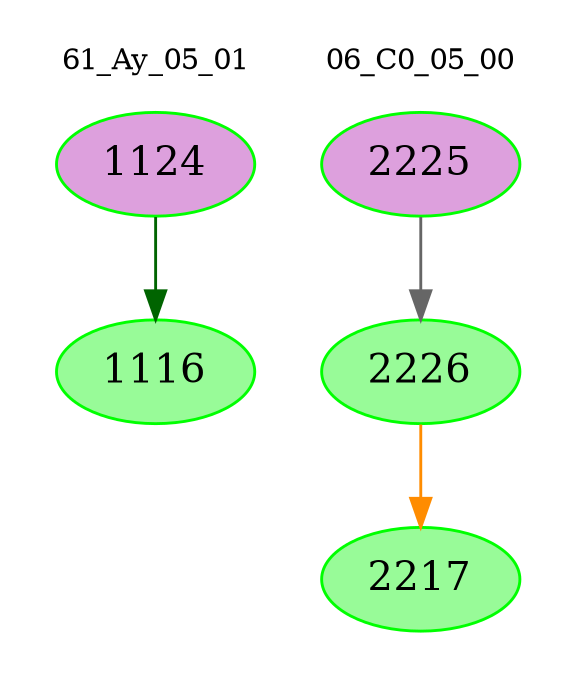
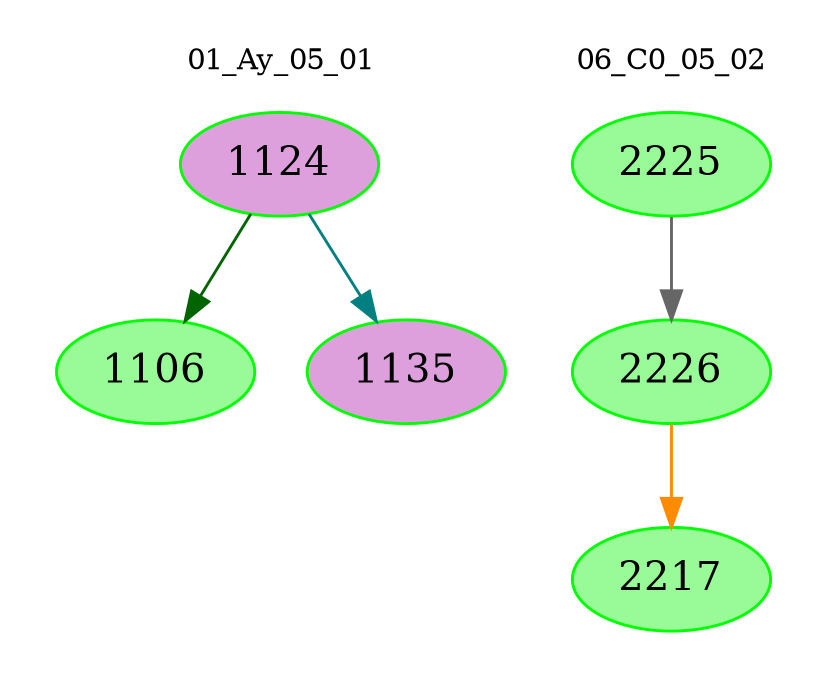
cluster "61_Ay_05_01": label "61_Ay_05_01" -> "01_Ay_05_01"
cluster "06_C0_05_00": label "06_C0_05_00" -> "06_C0_05_02"
node "2225": fillcolor plum -> palegreen
node "1116": label "1116" -> "1106"
node "1135": added
